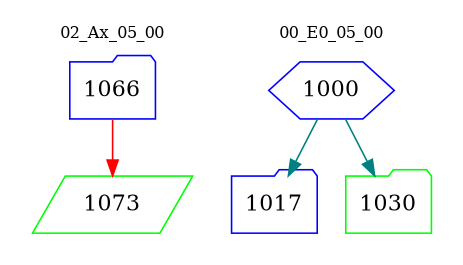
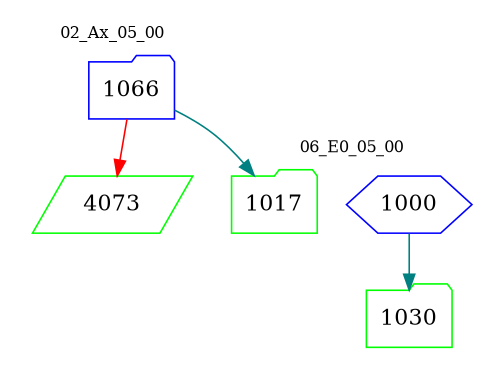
cluster "00_E0_05_00": label "00_E0_05_00" -> "06_E0_05_00"
edge "1000" -> "1017": now "1066" -> "1017"
node "1073": label "1073" -> "4073"
node "1017": color blue -> green
